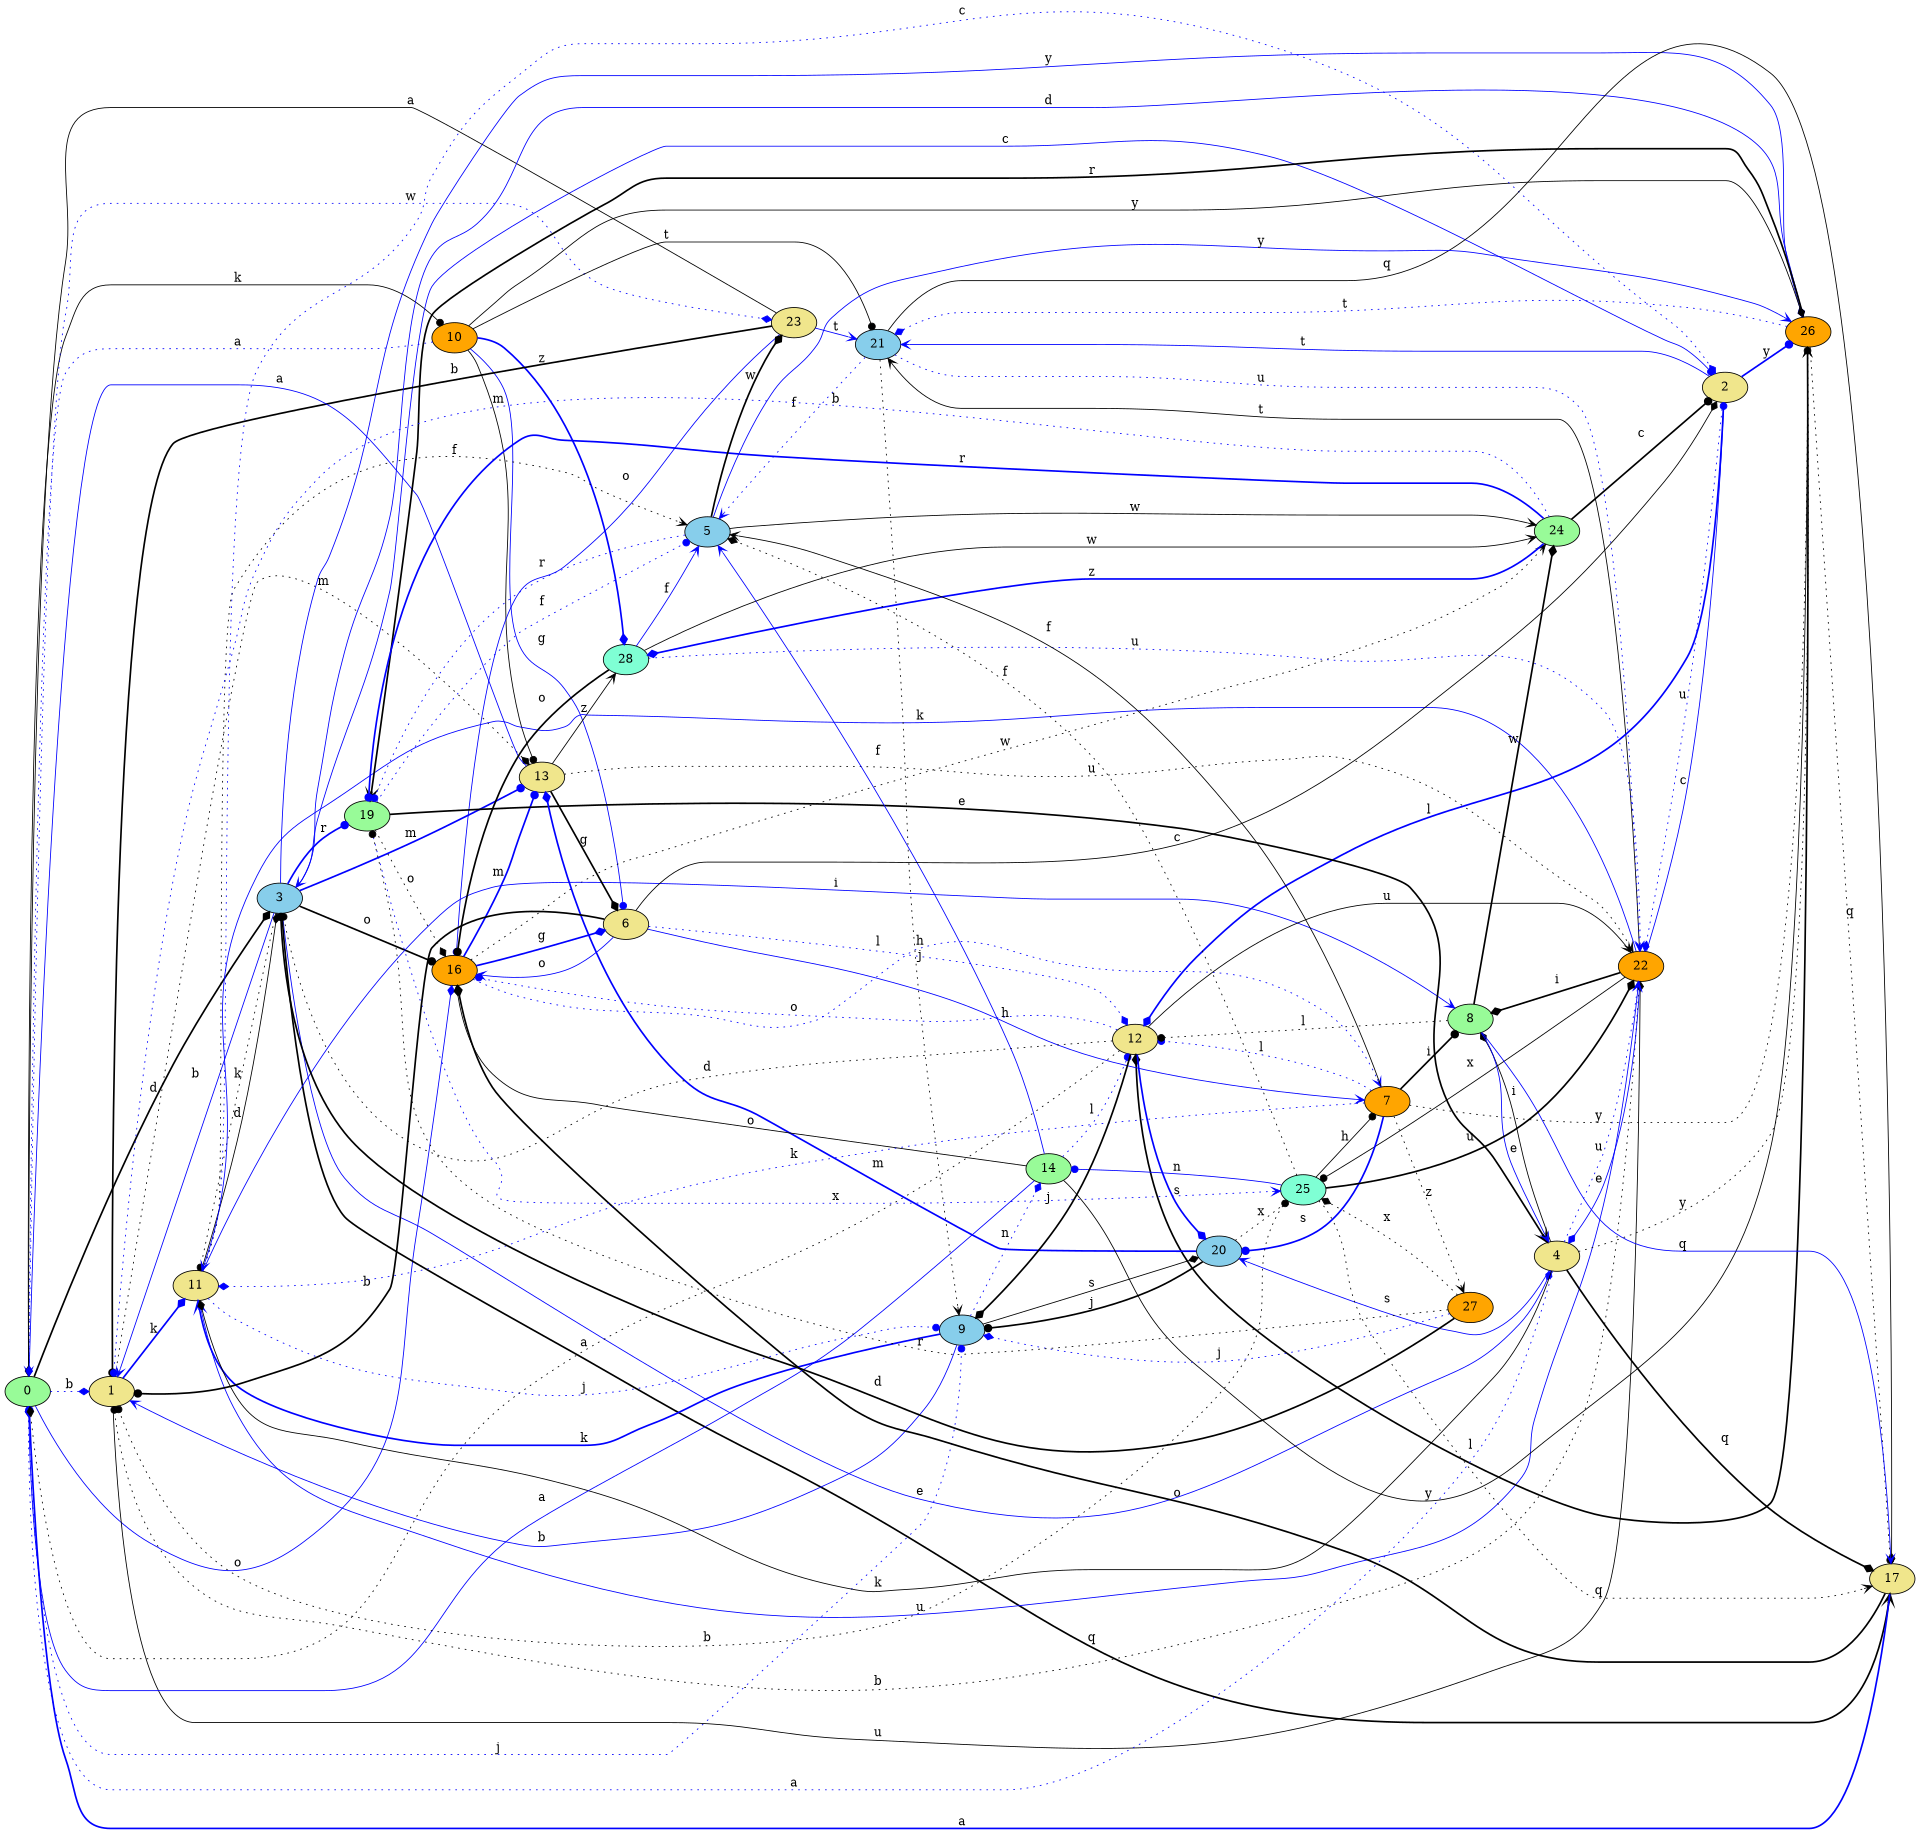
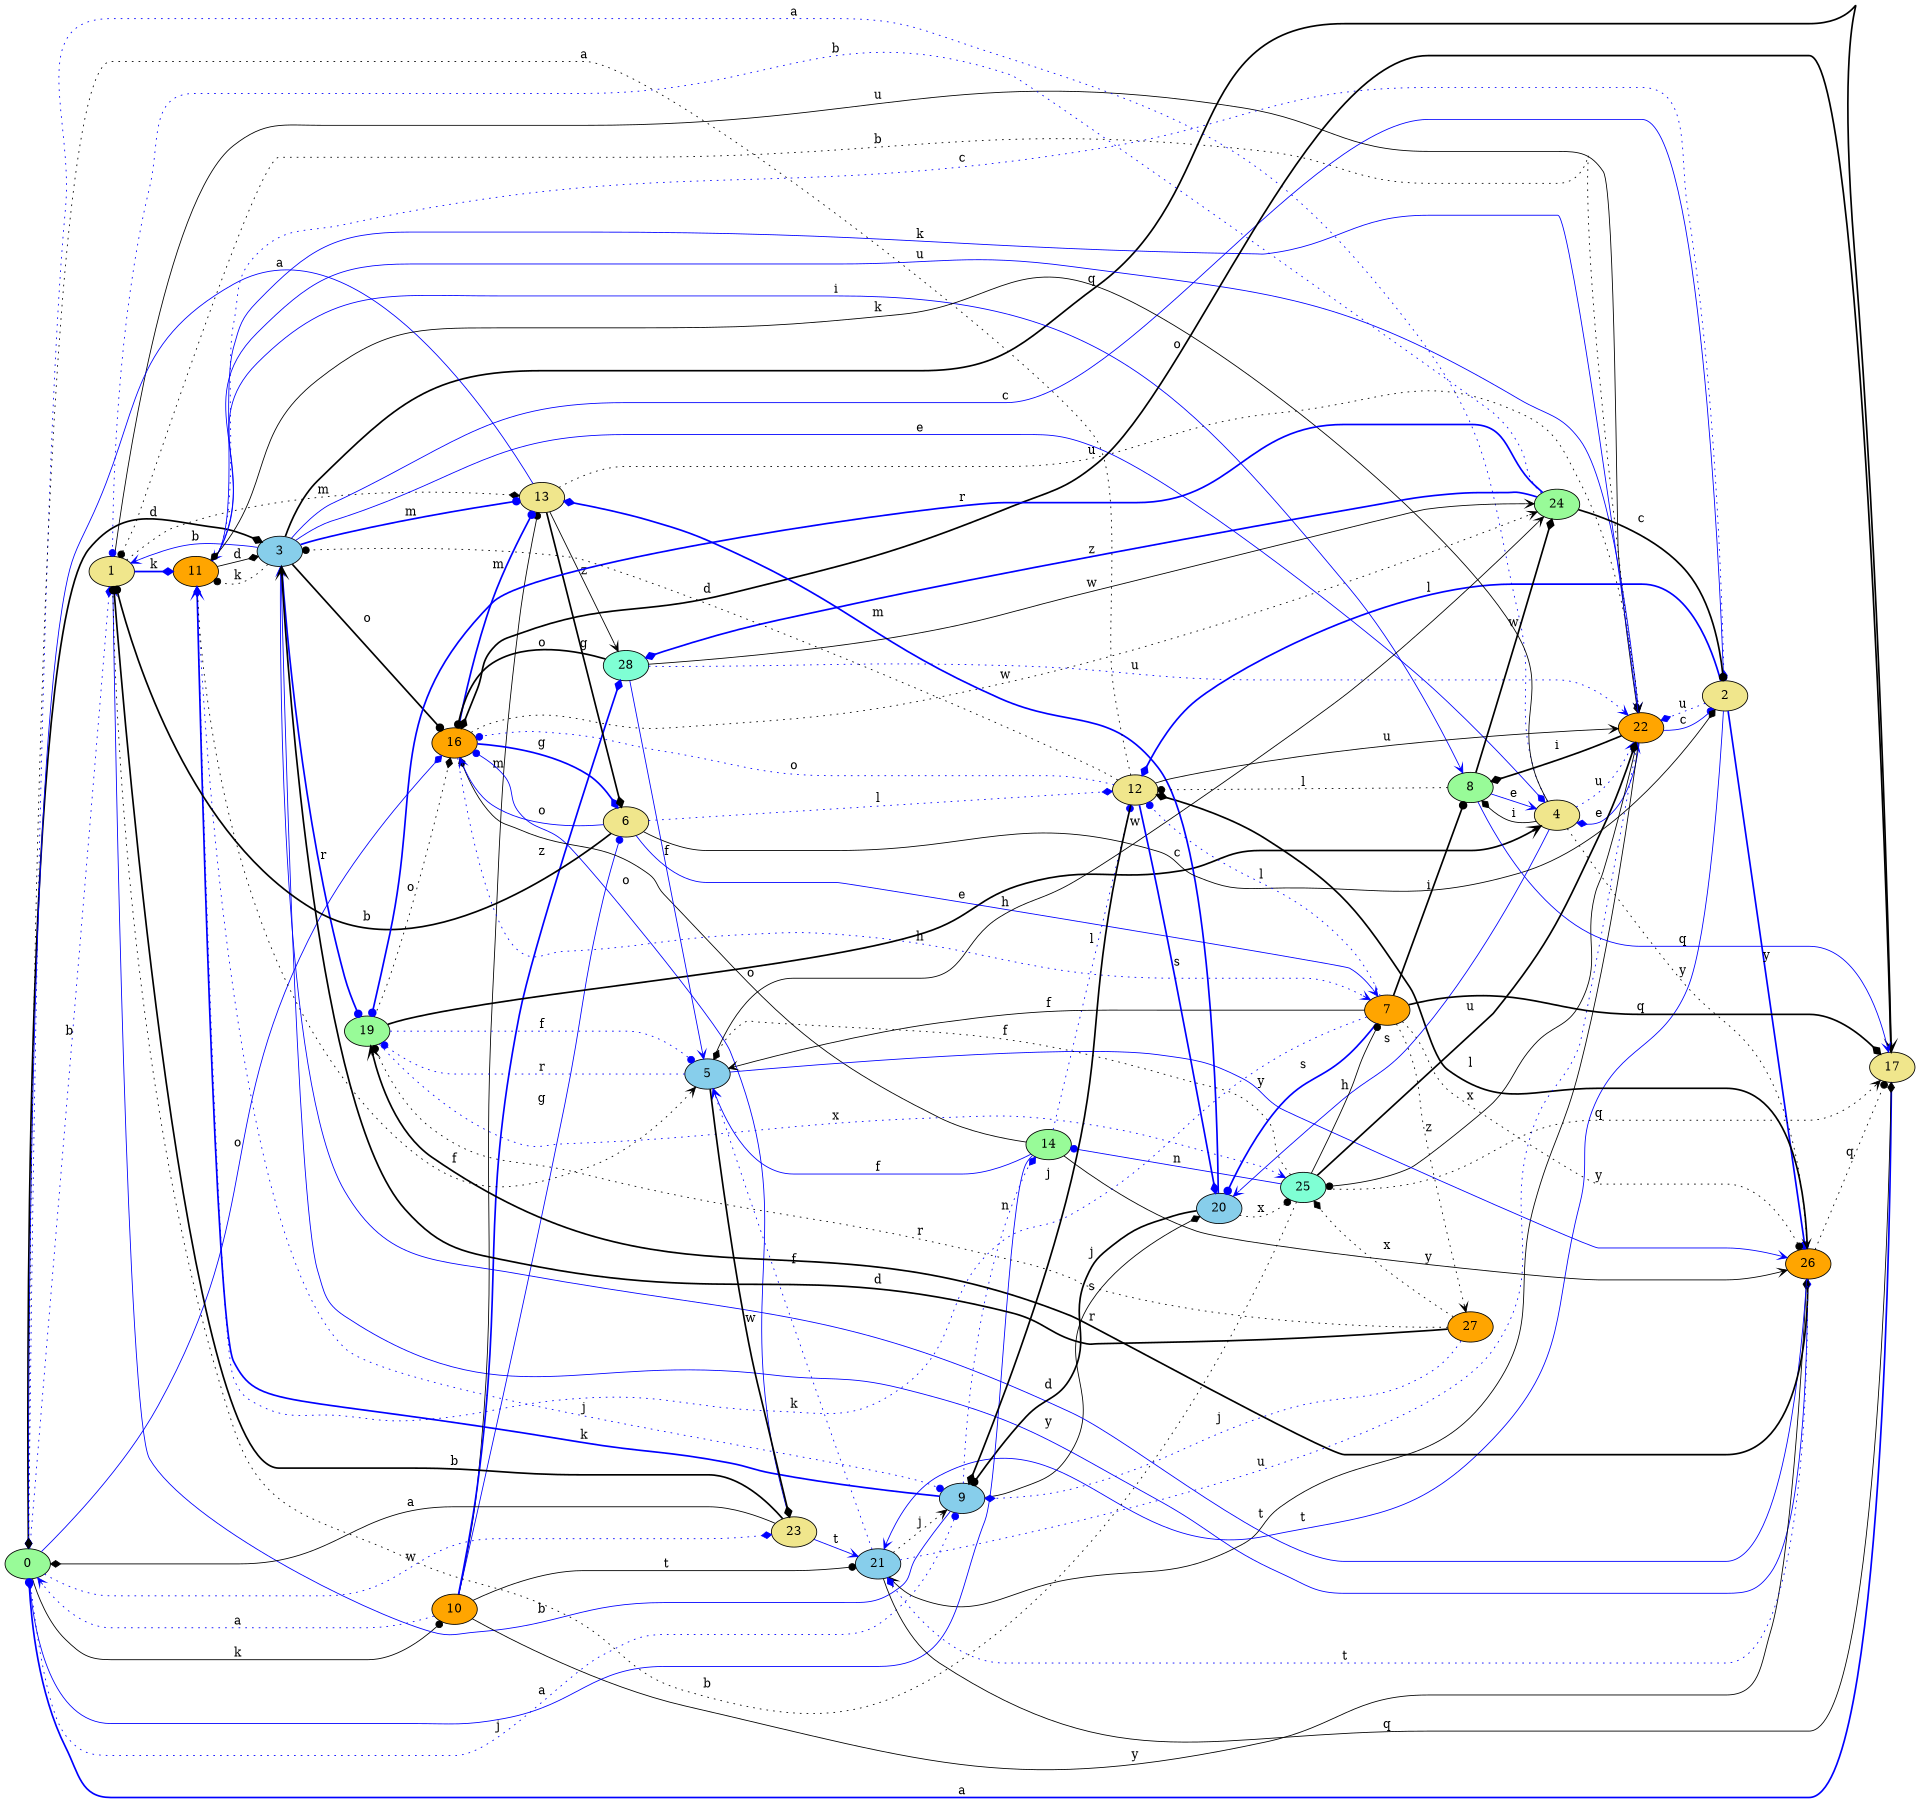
node "11": fillcolor khaki -> orange
edge "27" -> "3": arrowhead dot -> vee
edge "4" -> "17": now "7" -> "17"
